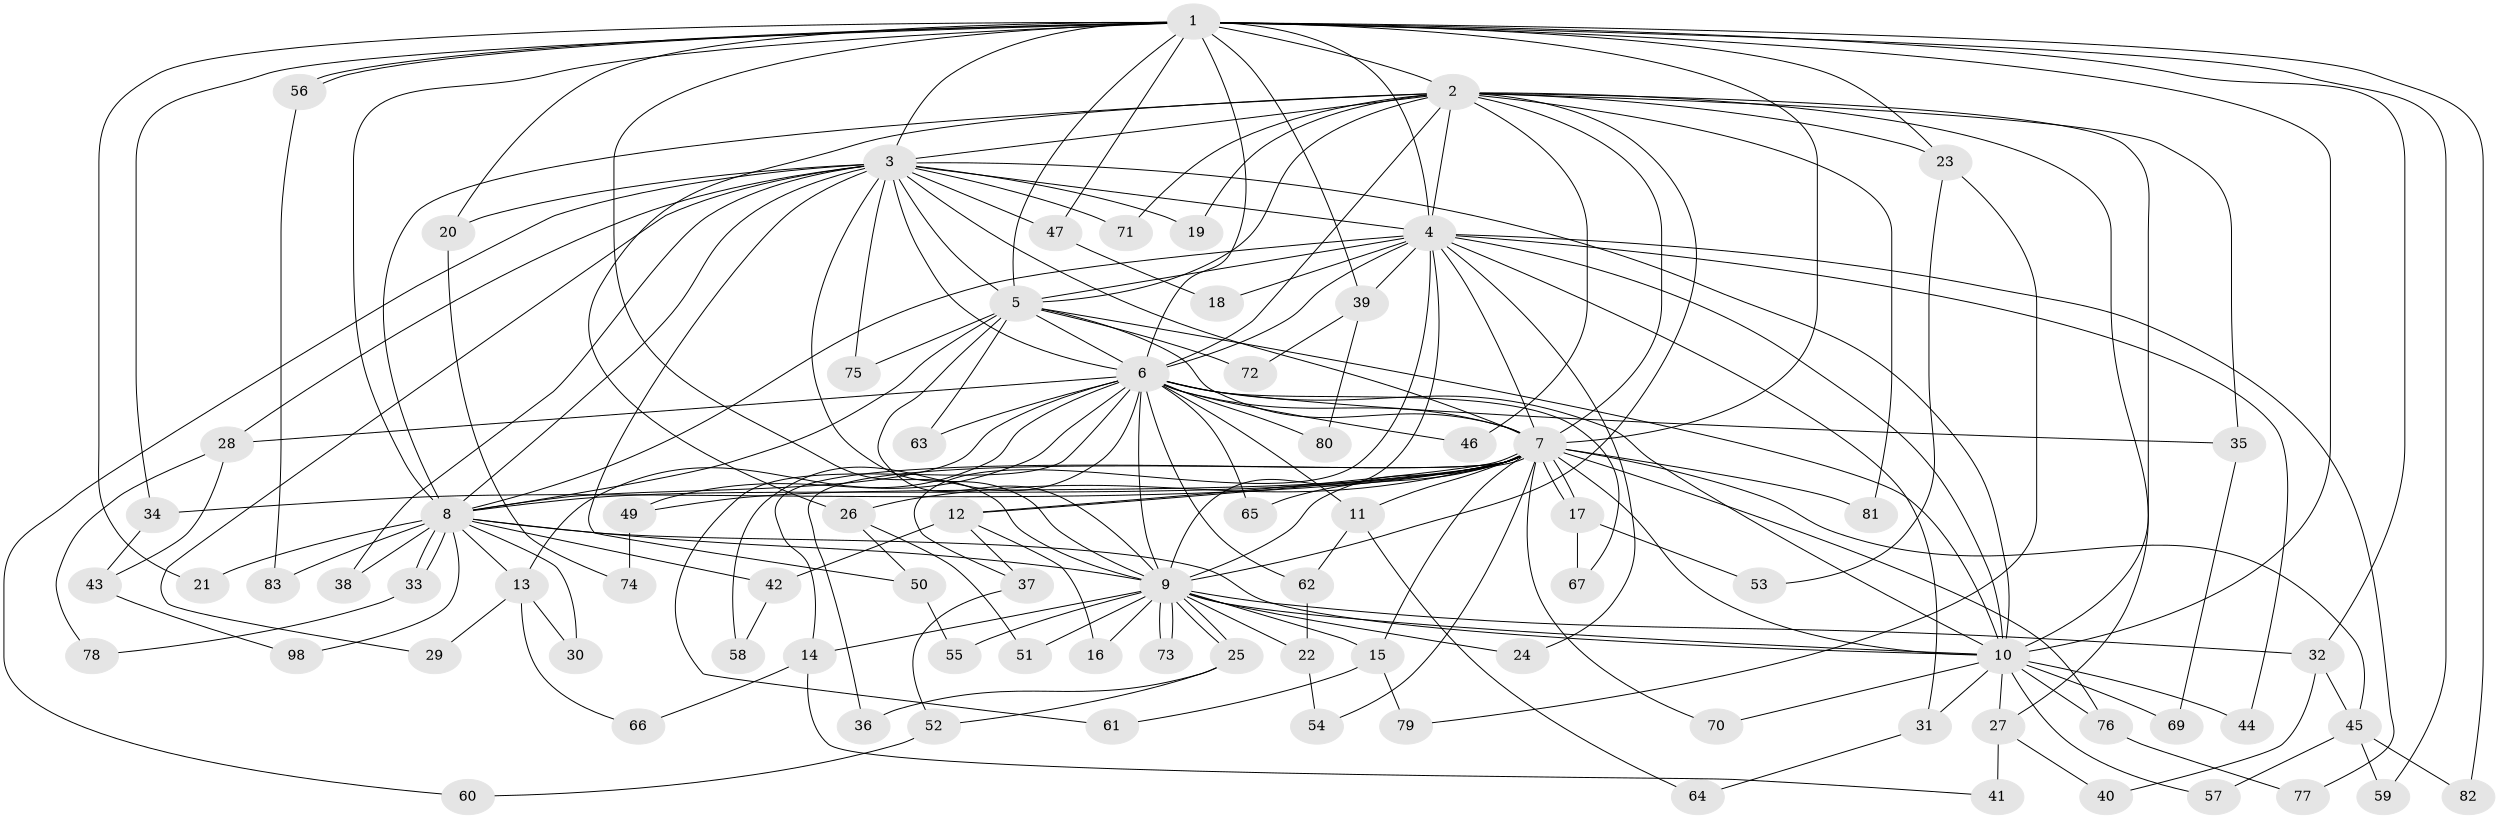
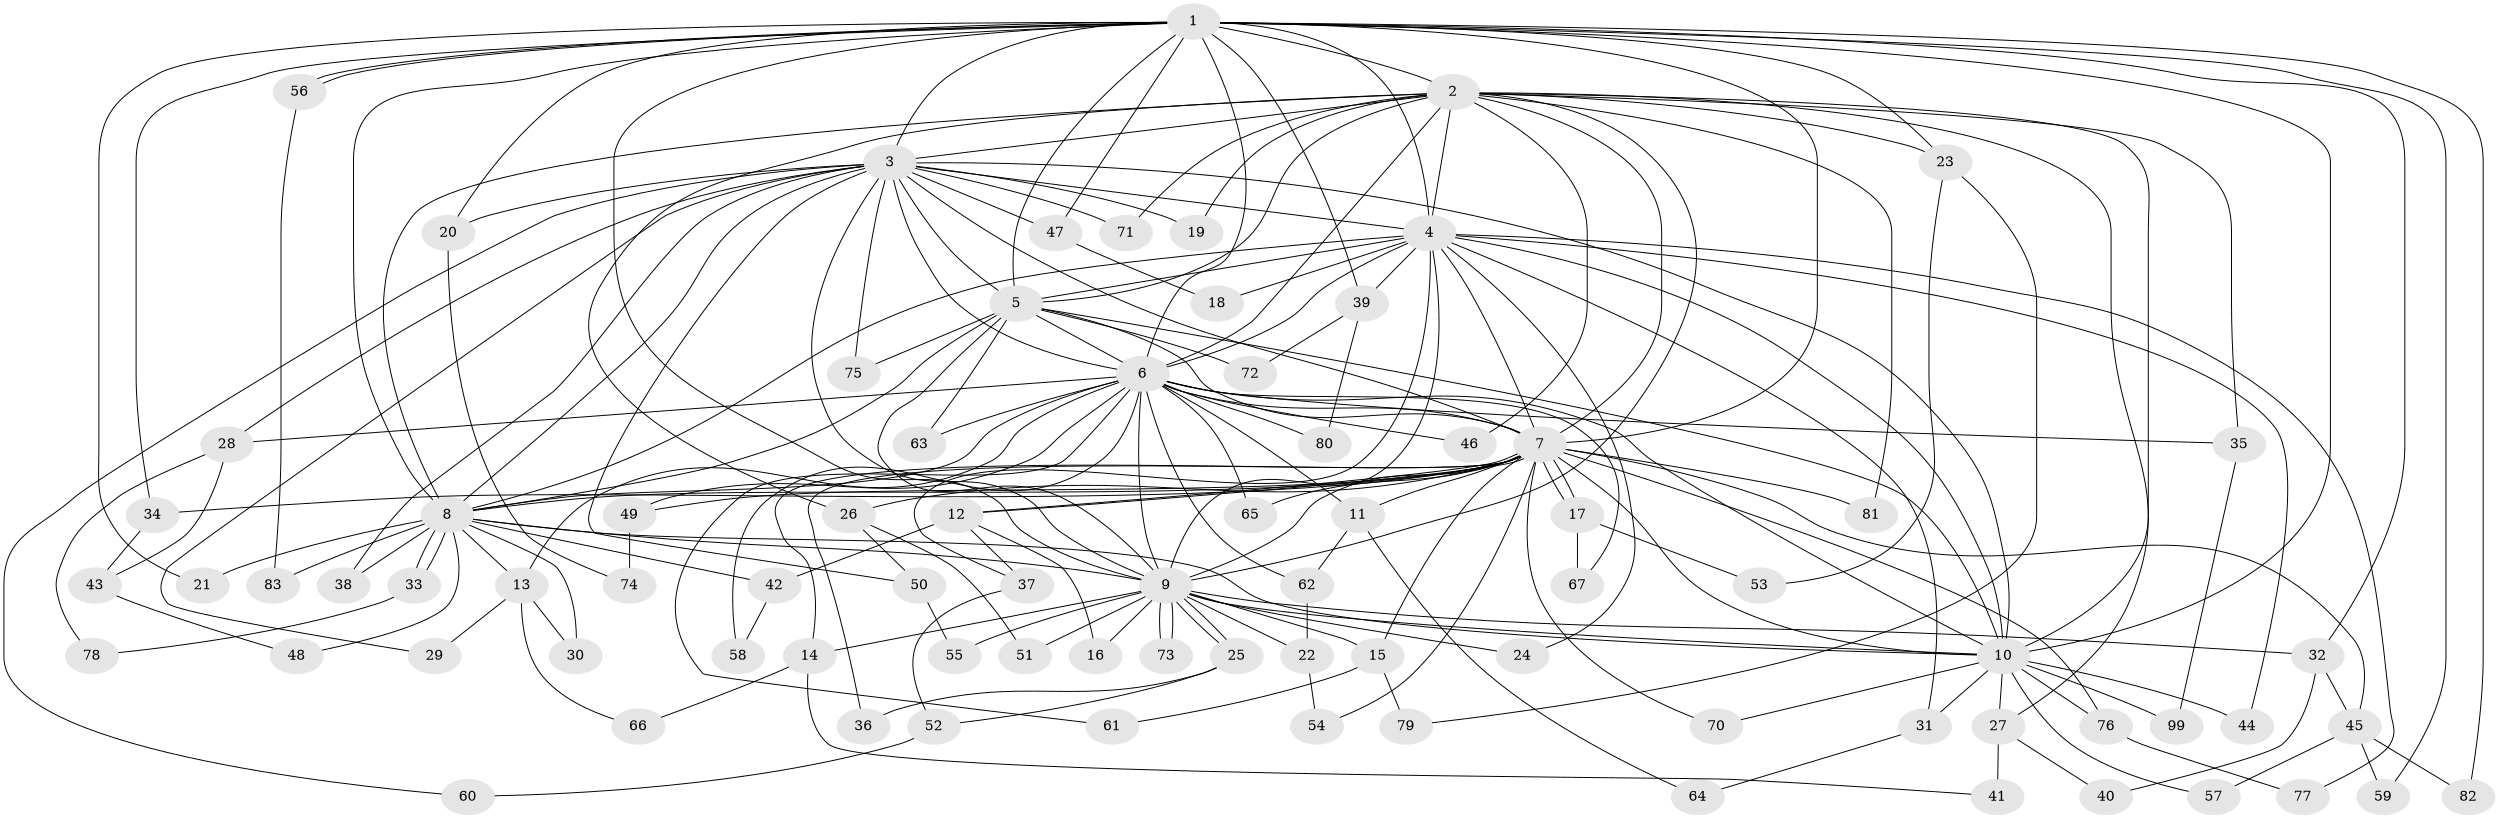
node "98": label "98" -> "48"
node "69": label "69" -> "99"
